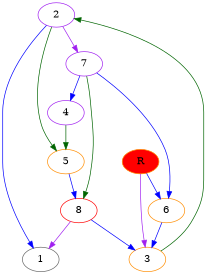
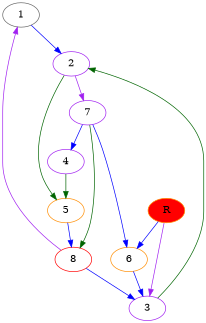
edge "2" -> "1": reversed
node "3": color darkorange -> purple
